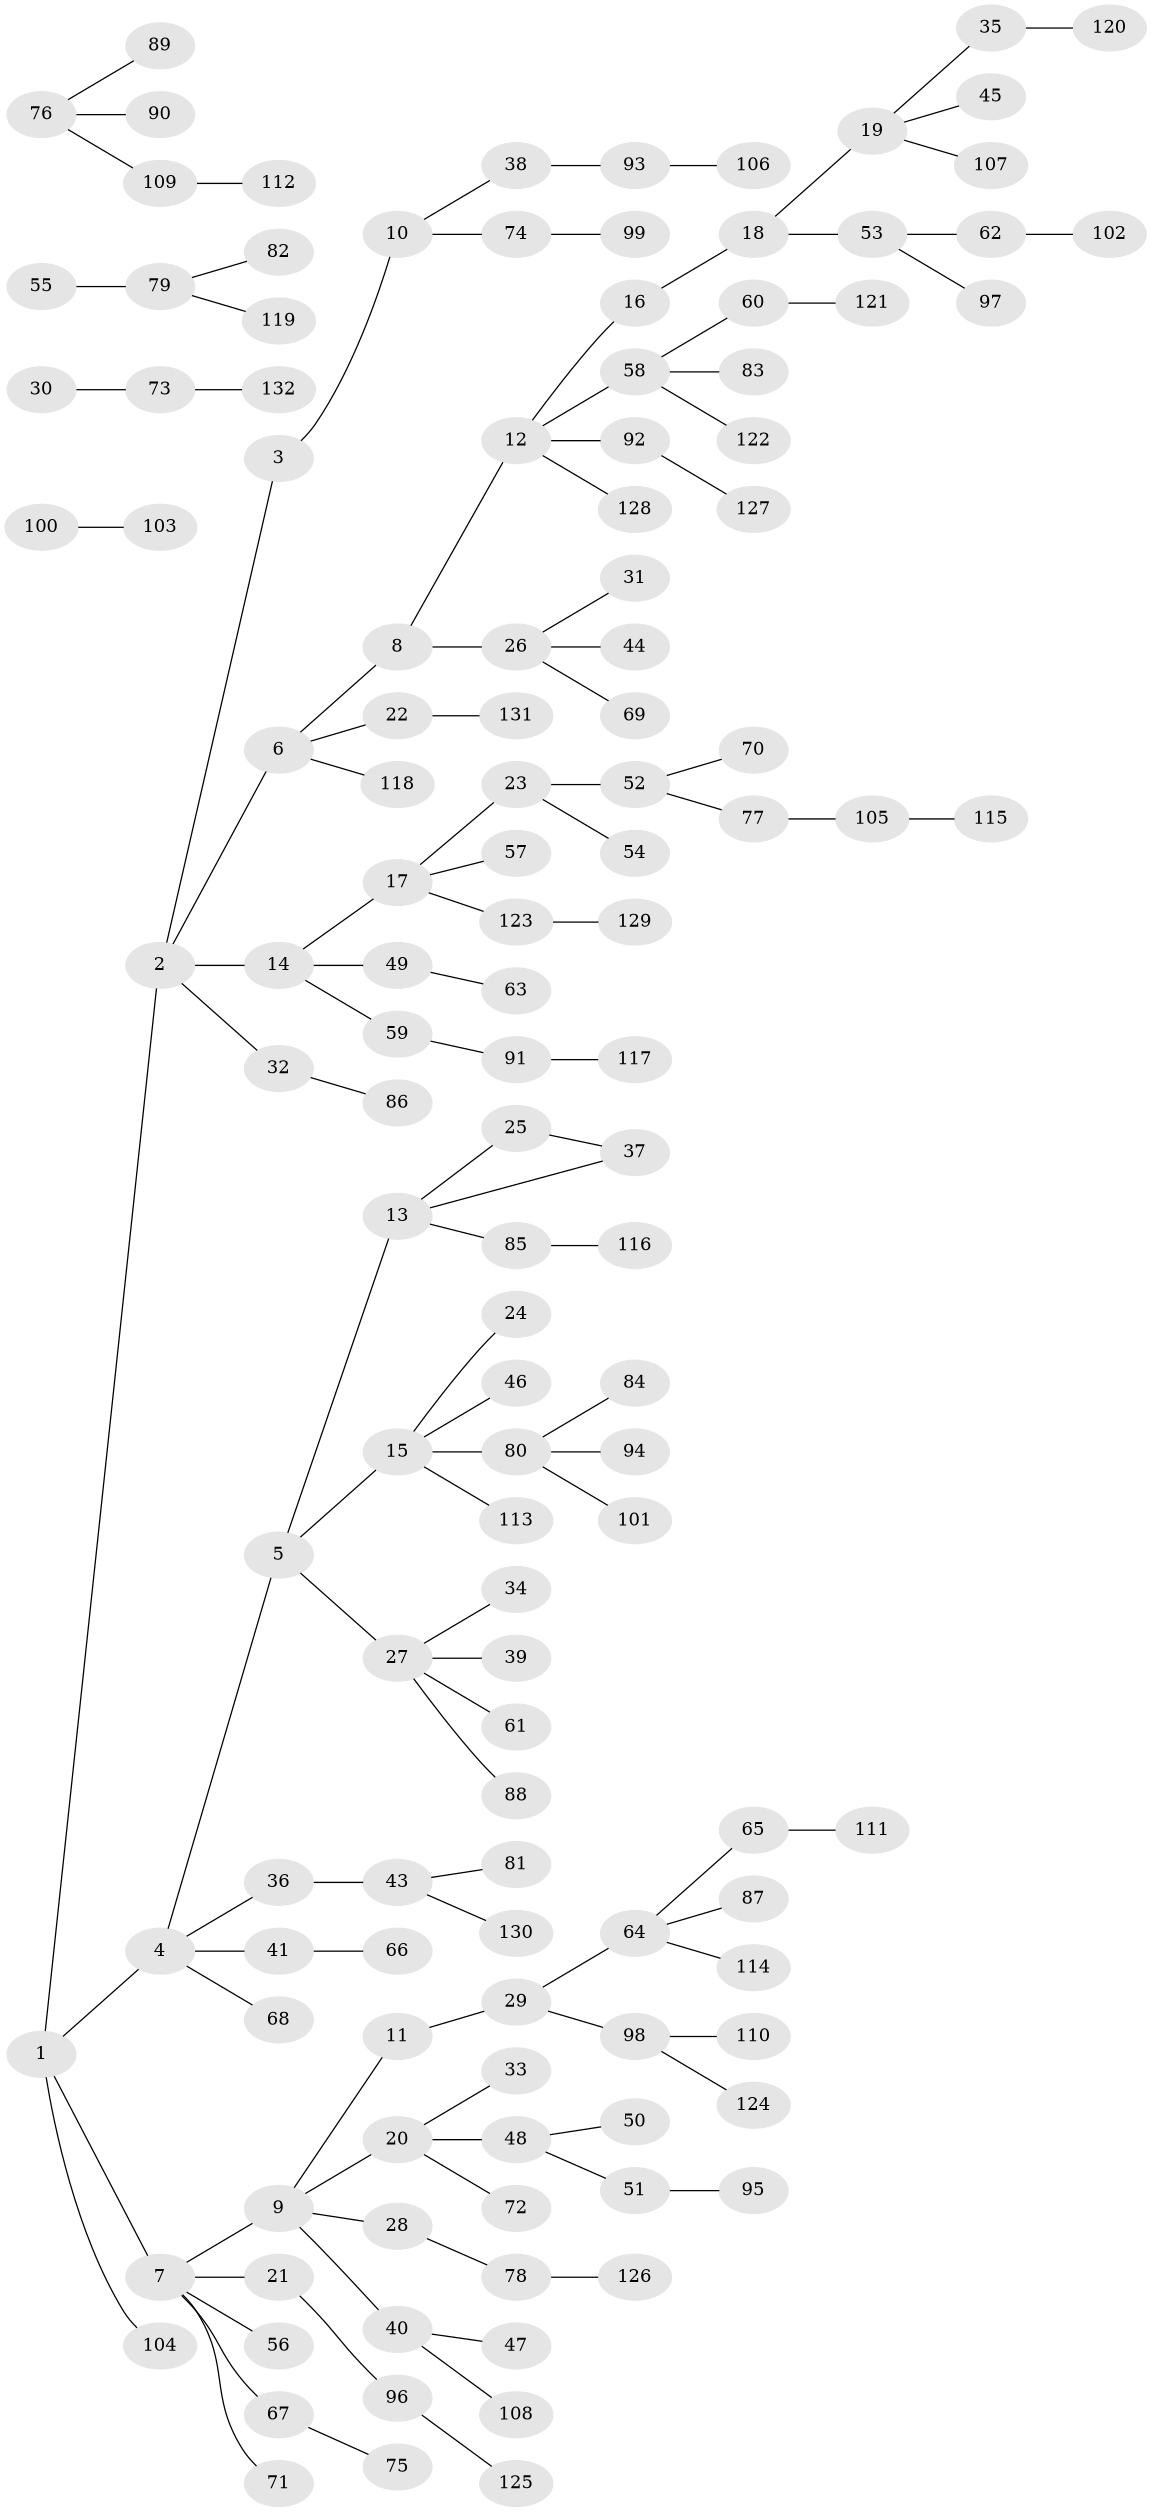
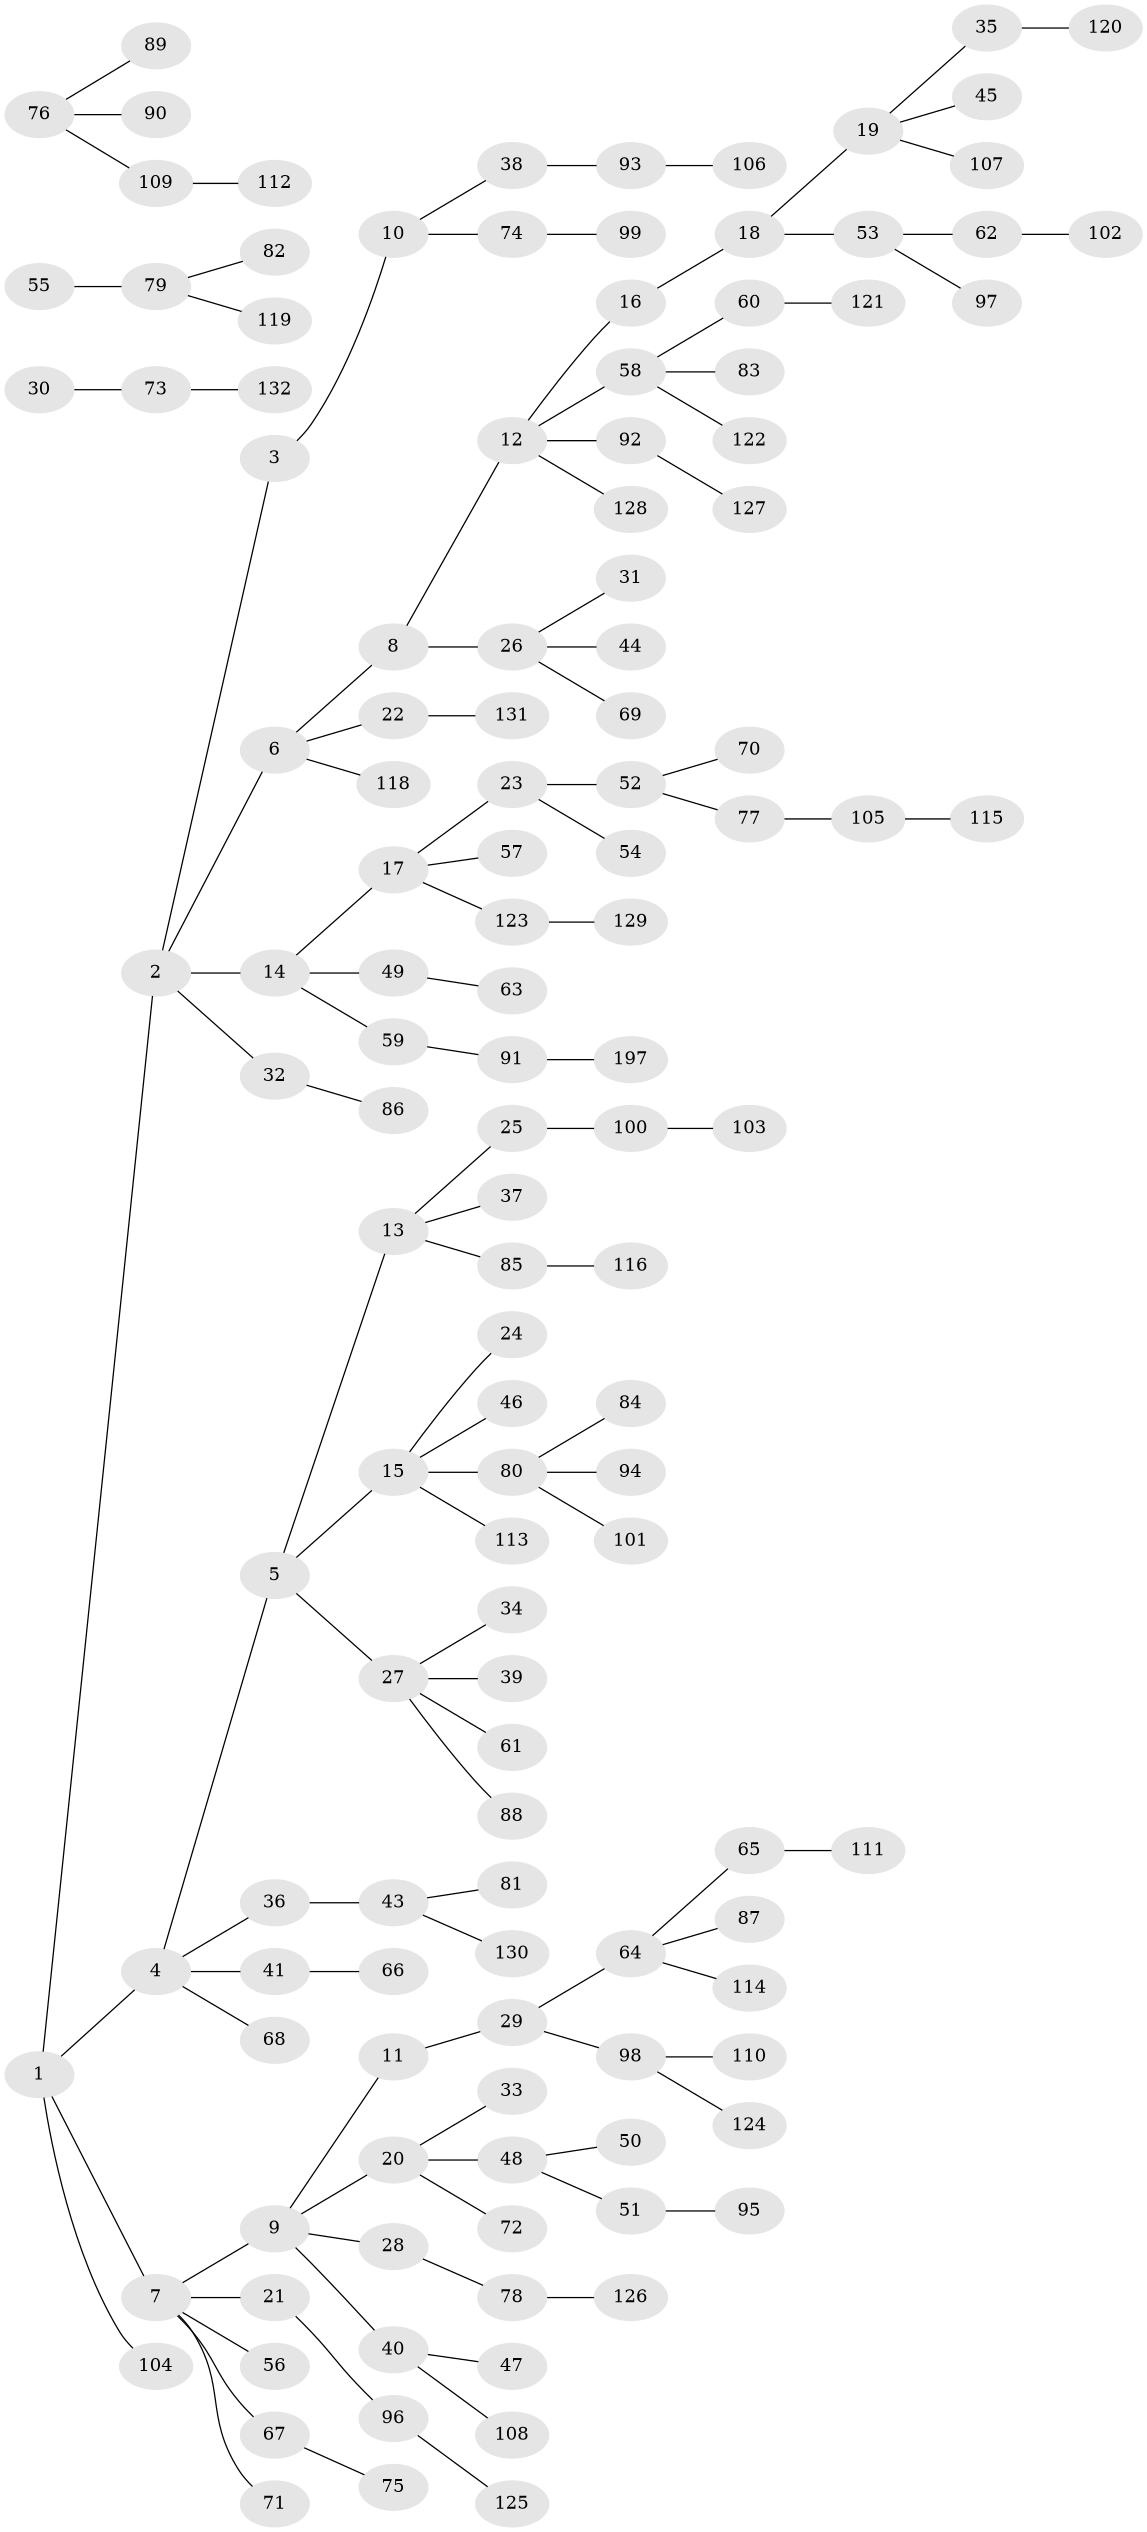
node "117": label "117" -> "197"
edge "25" -- "37": now "25" -- "100"
